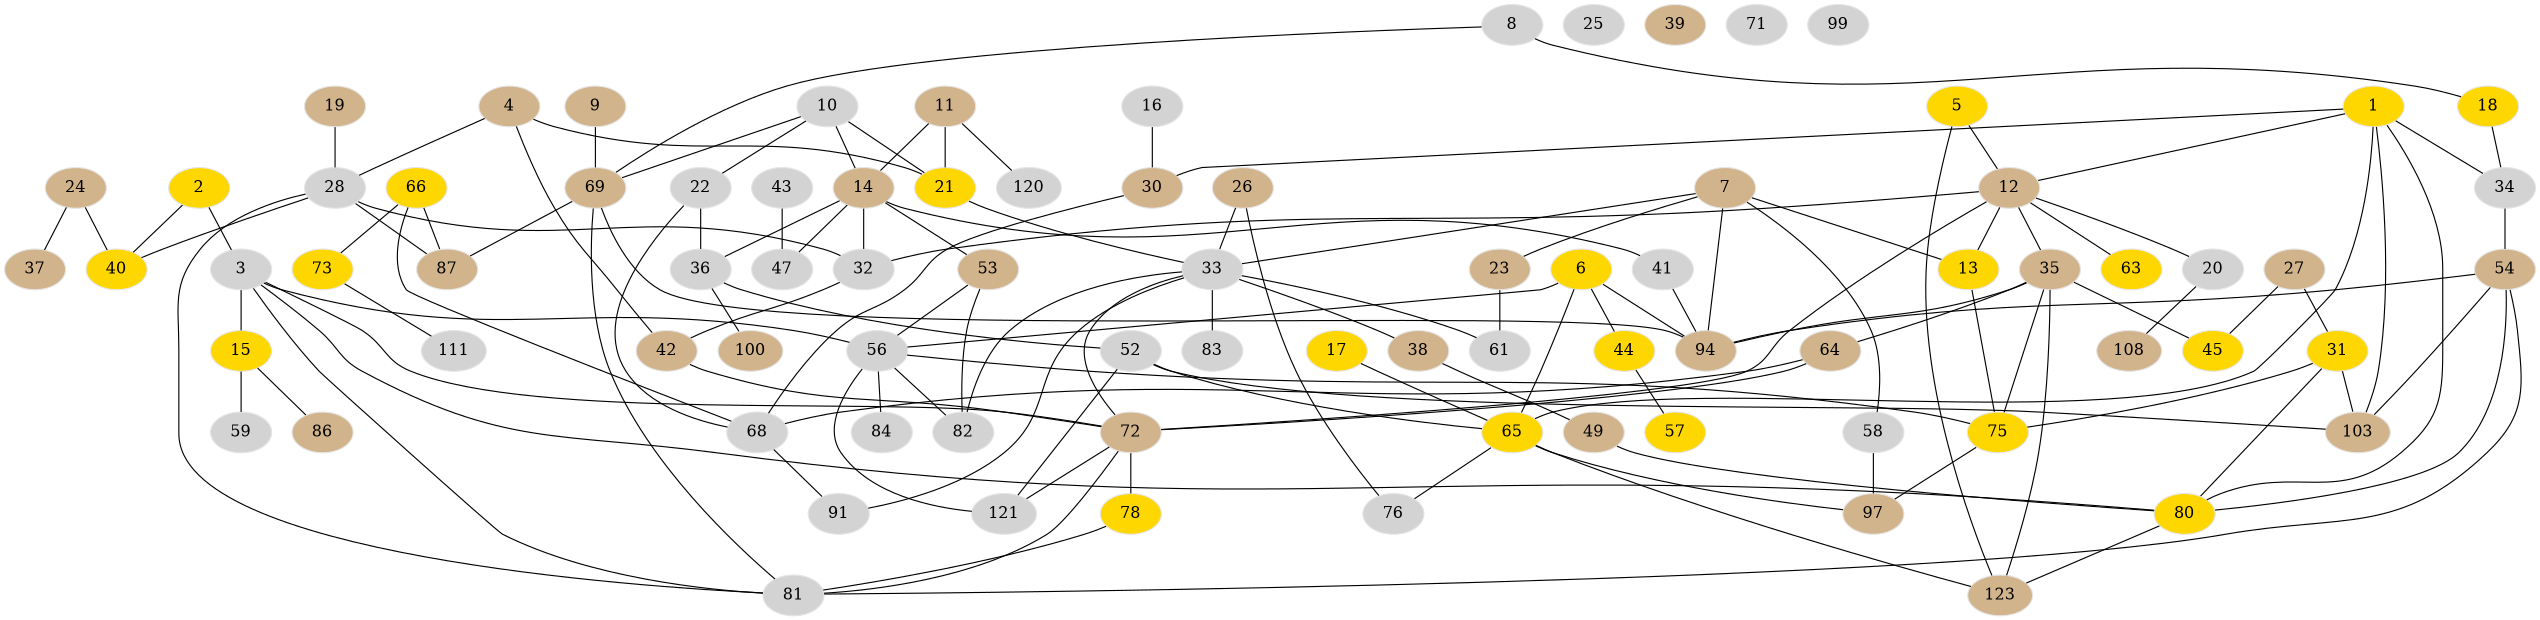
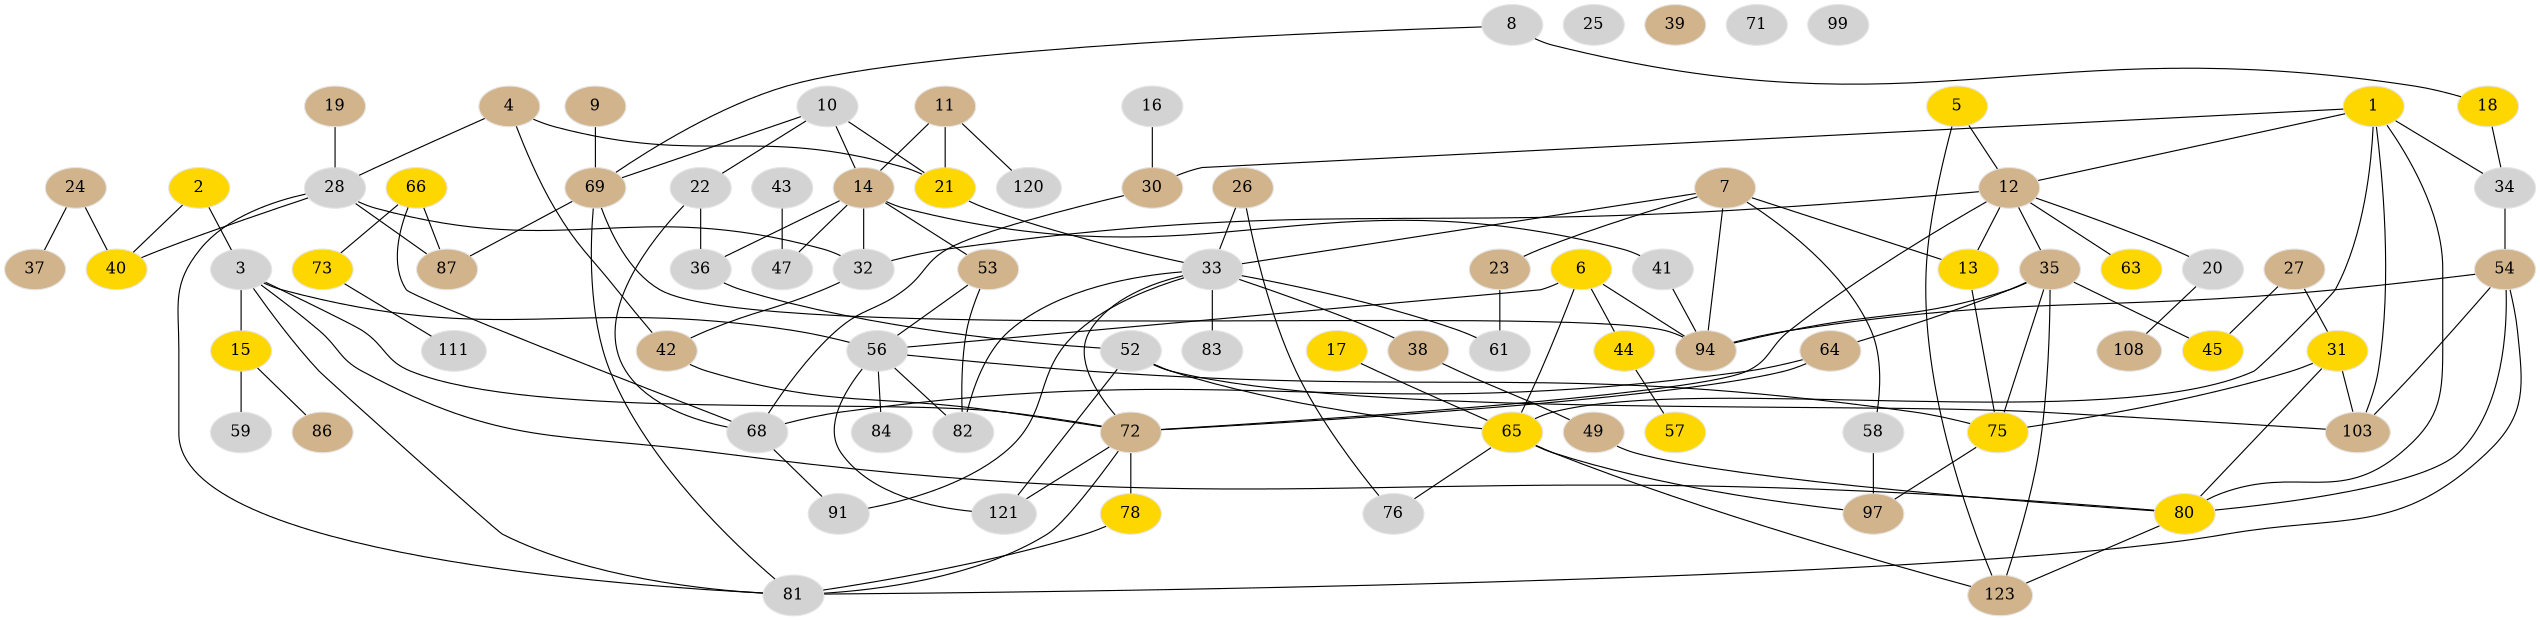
node "100": removed
